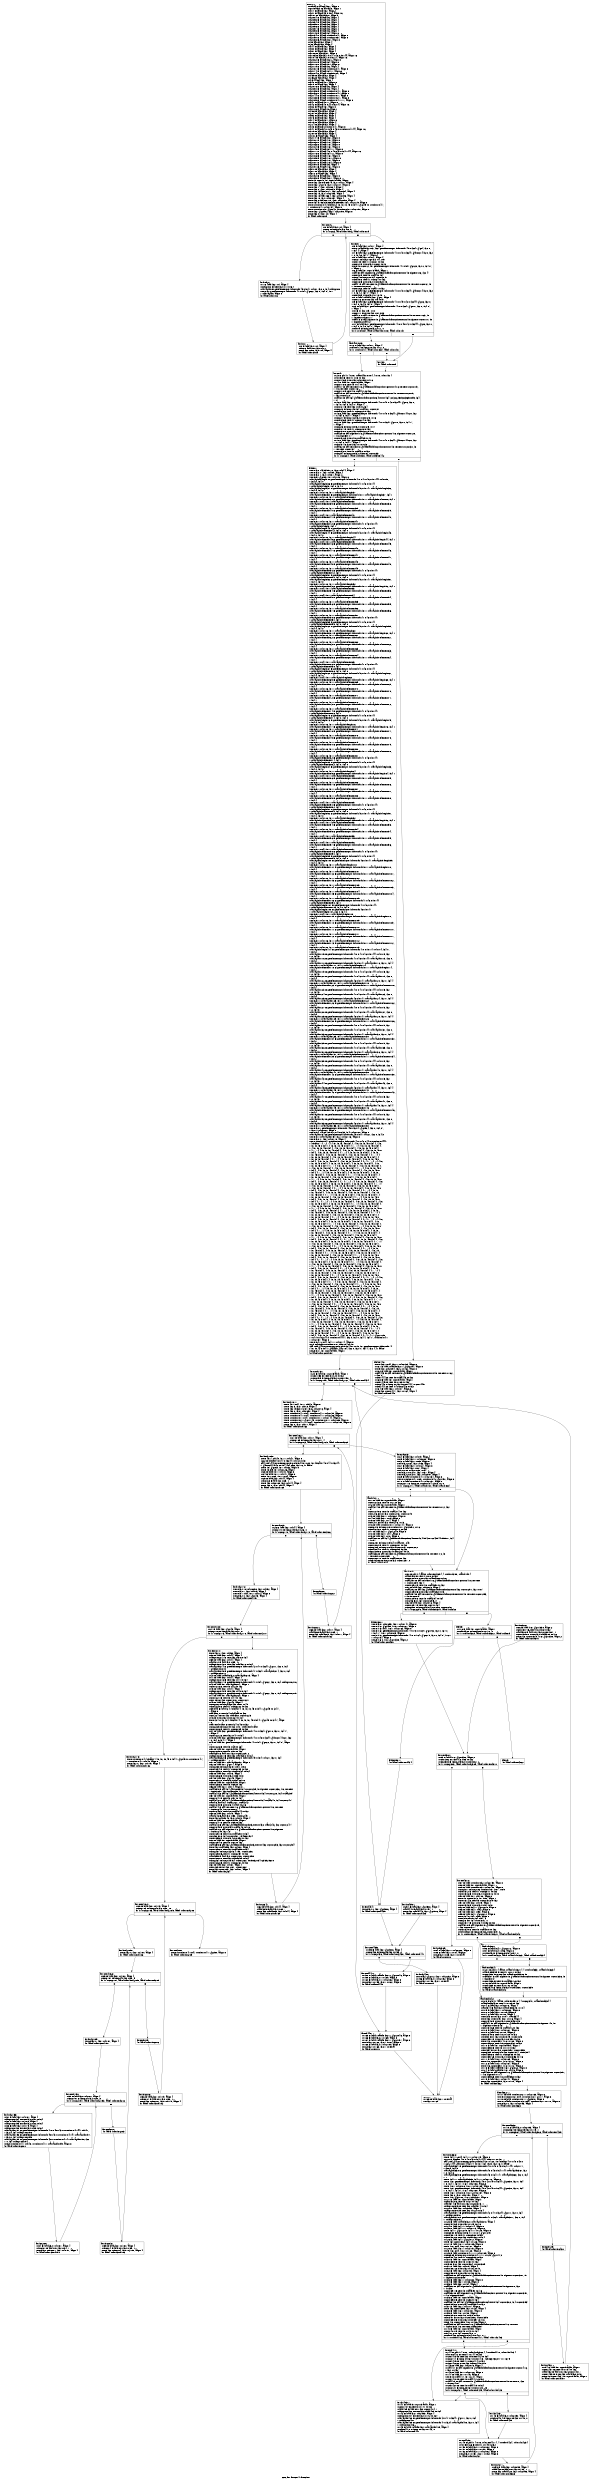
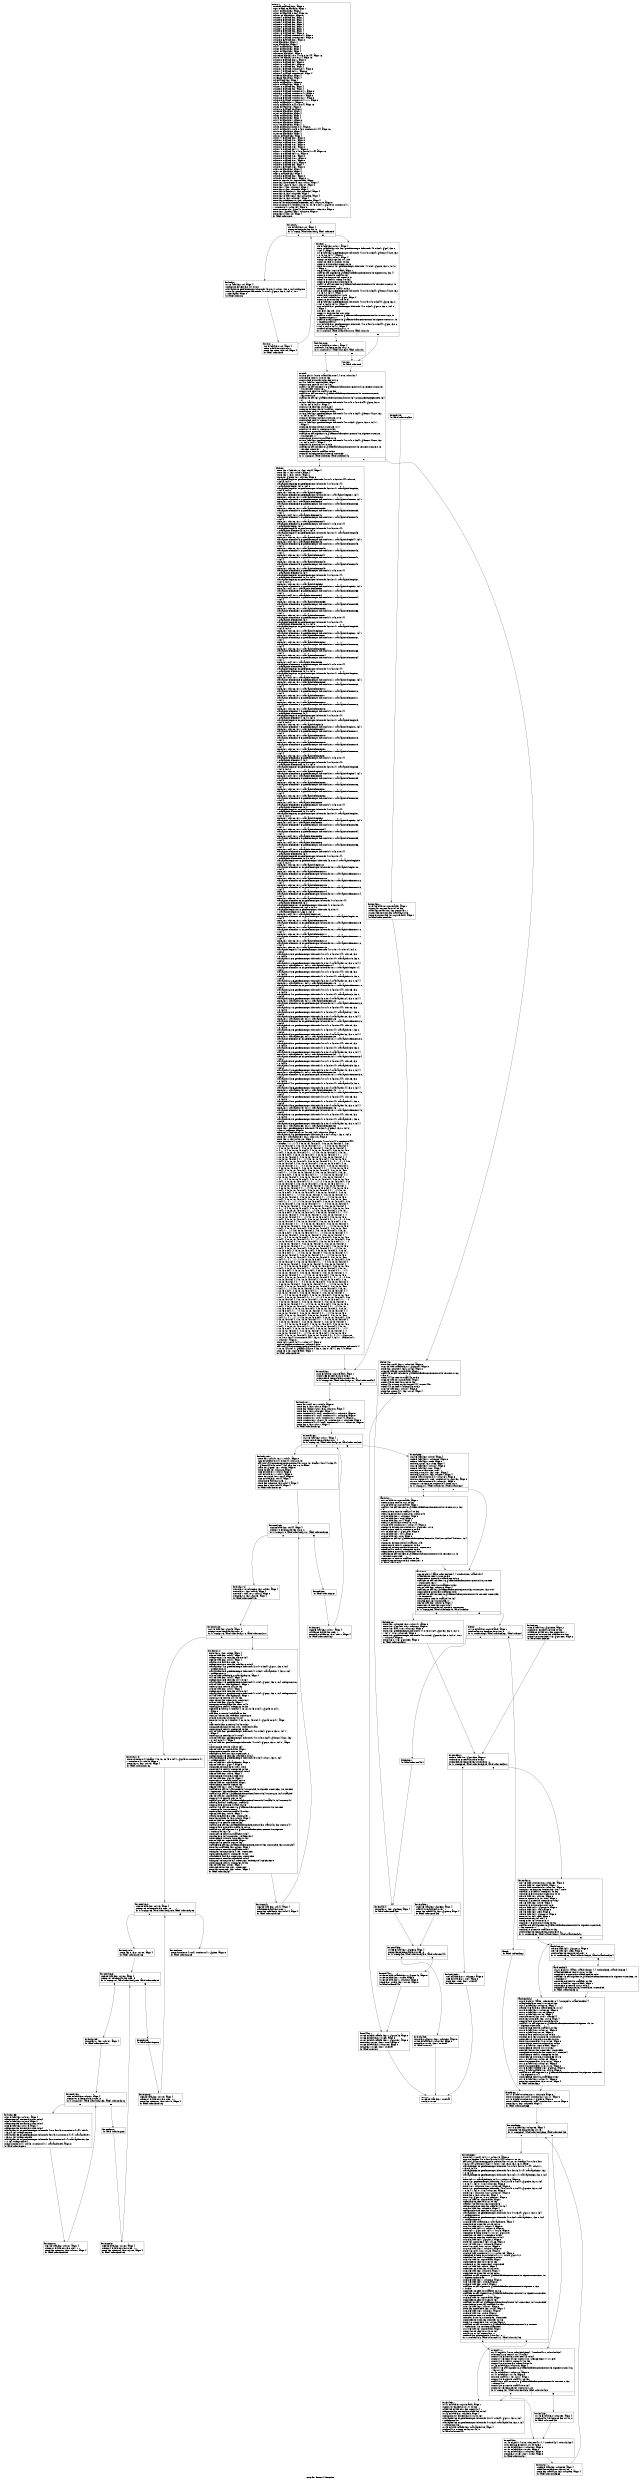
edge "if.end:" -> "if.end362:": added
edge "for.cond363:" -> "for.end429:": now "for.cond363:" -> "lor.end411:"
